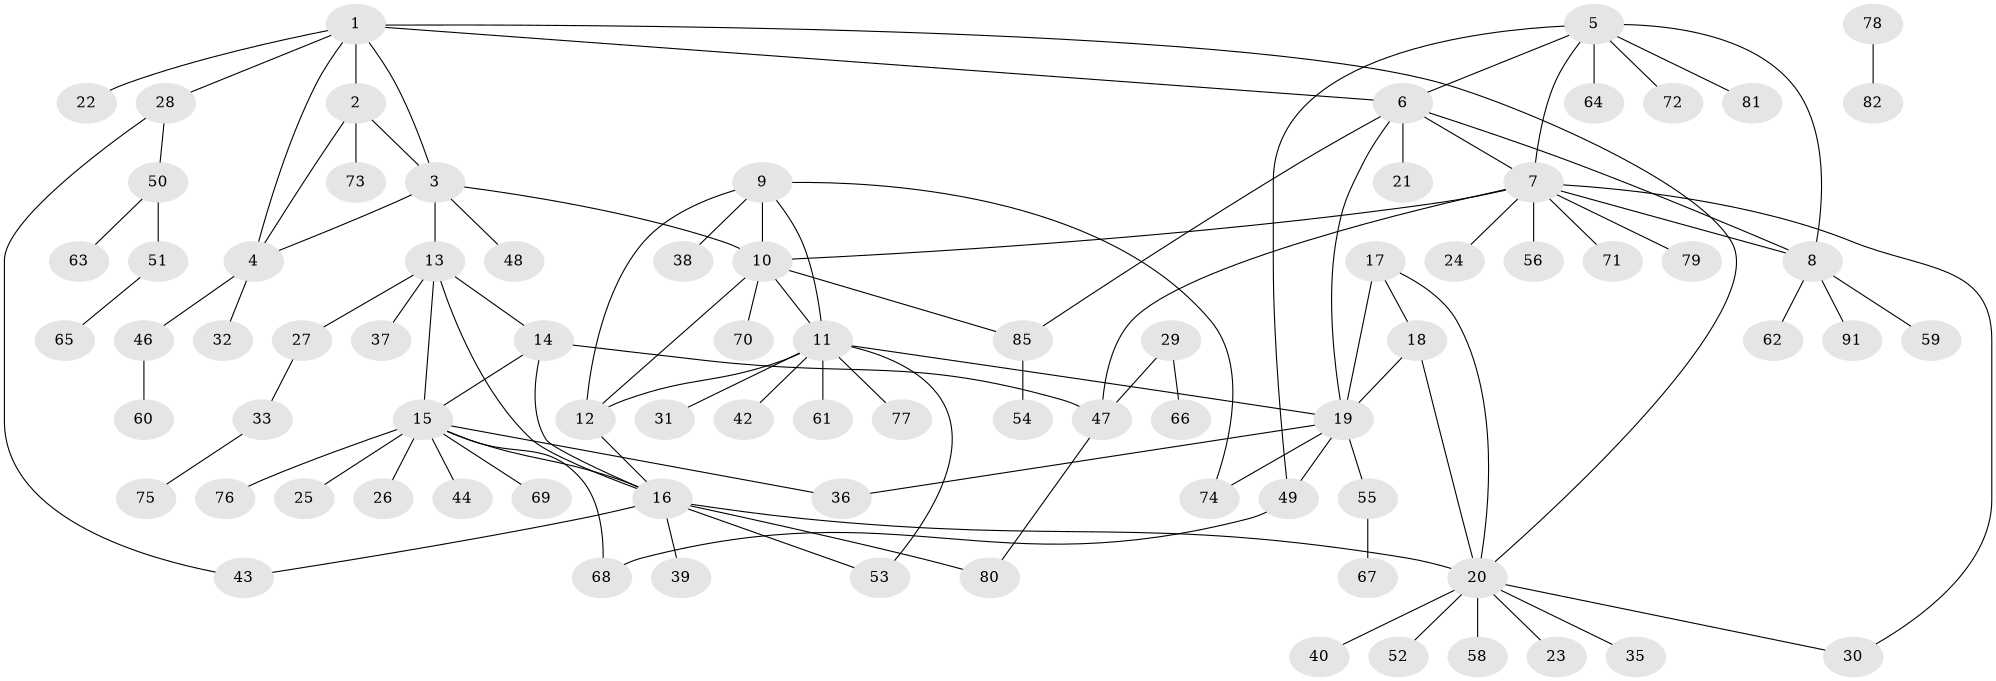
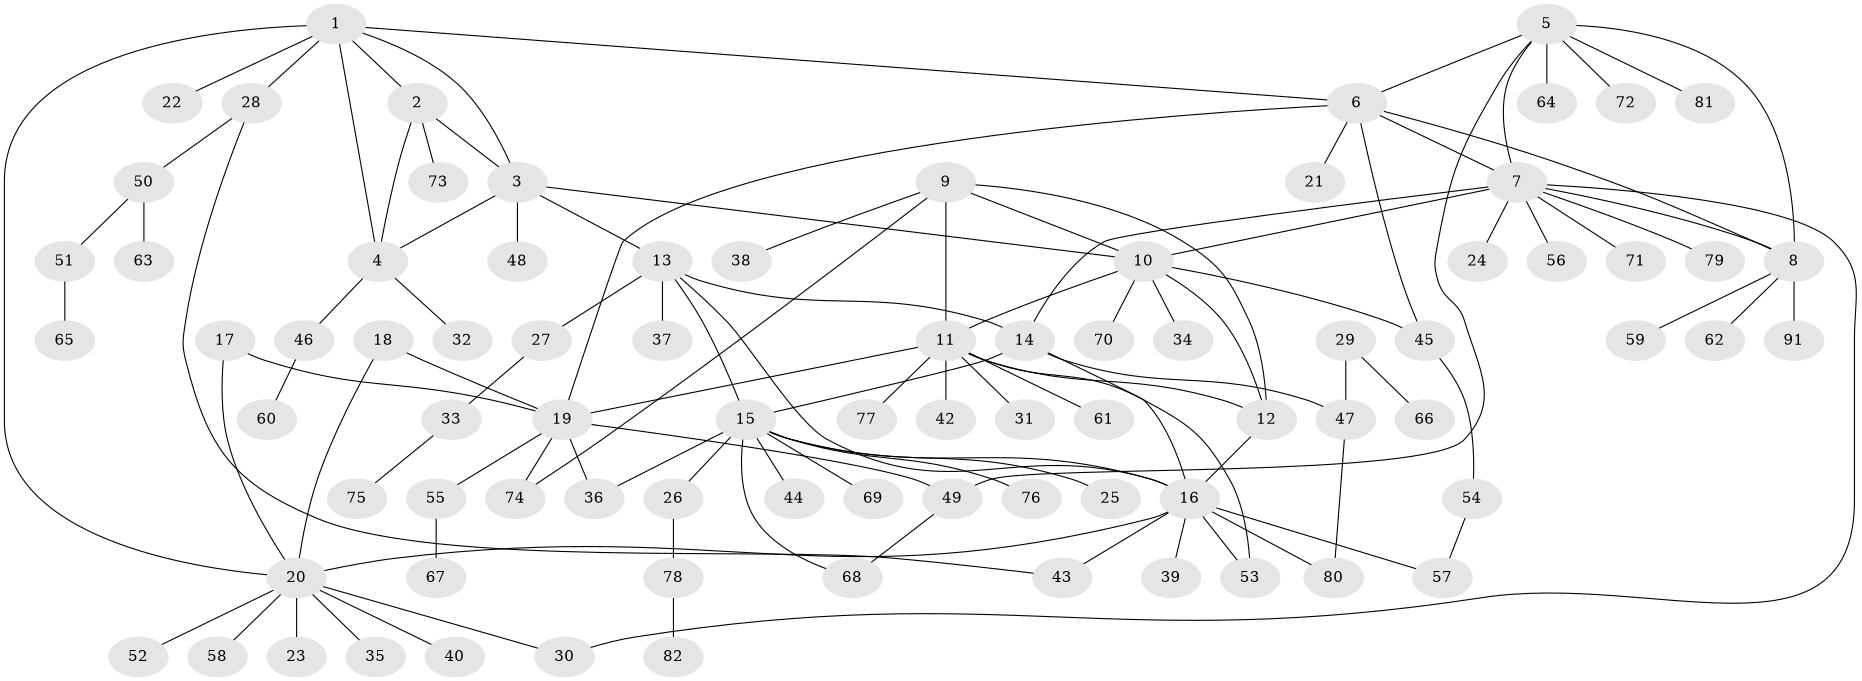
edge "7" -- "47": now "7" -- "14"
edge "17" -- "18": removed
node "85": label "85" -> "45"
node "34": added
edge "26" -- "78": added
node "57": added
